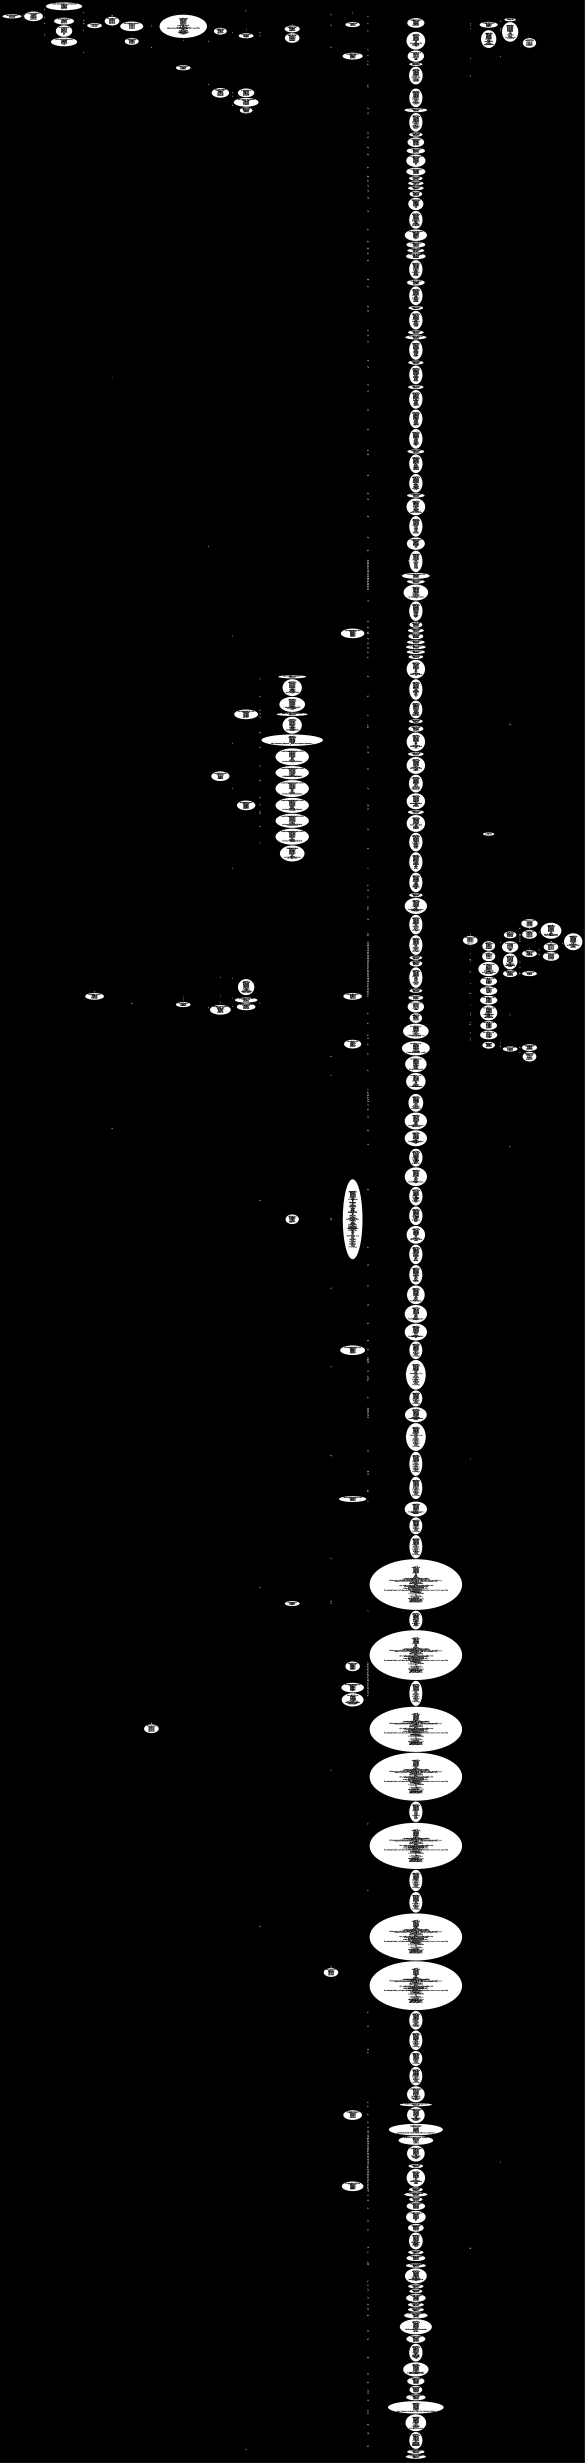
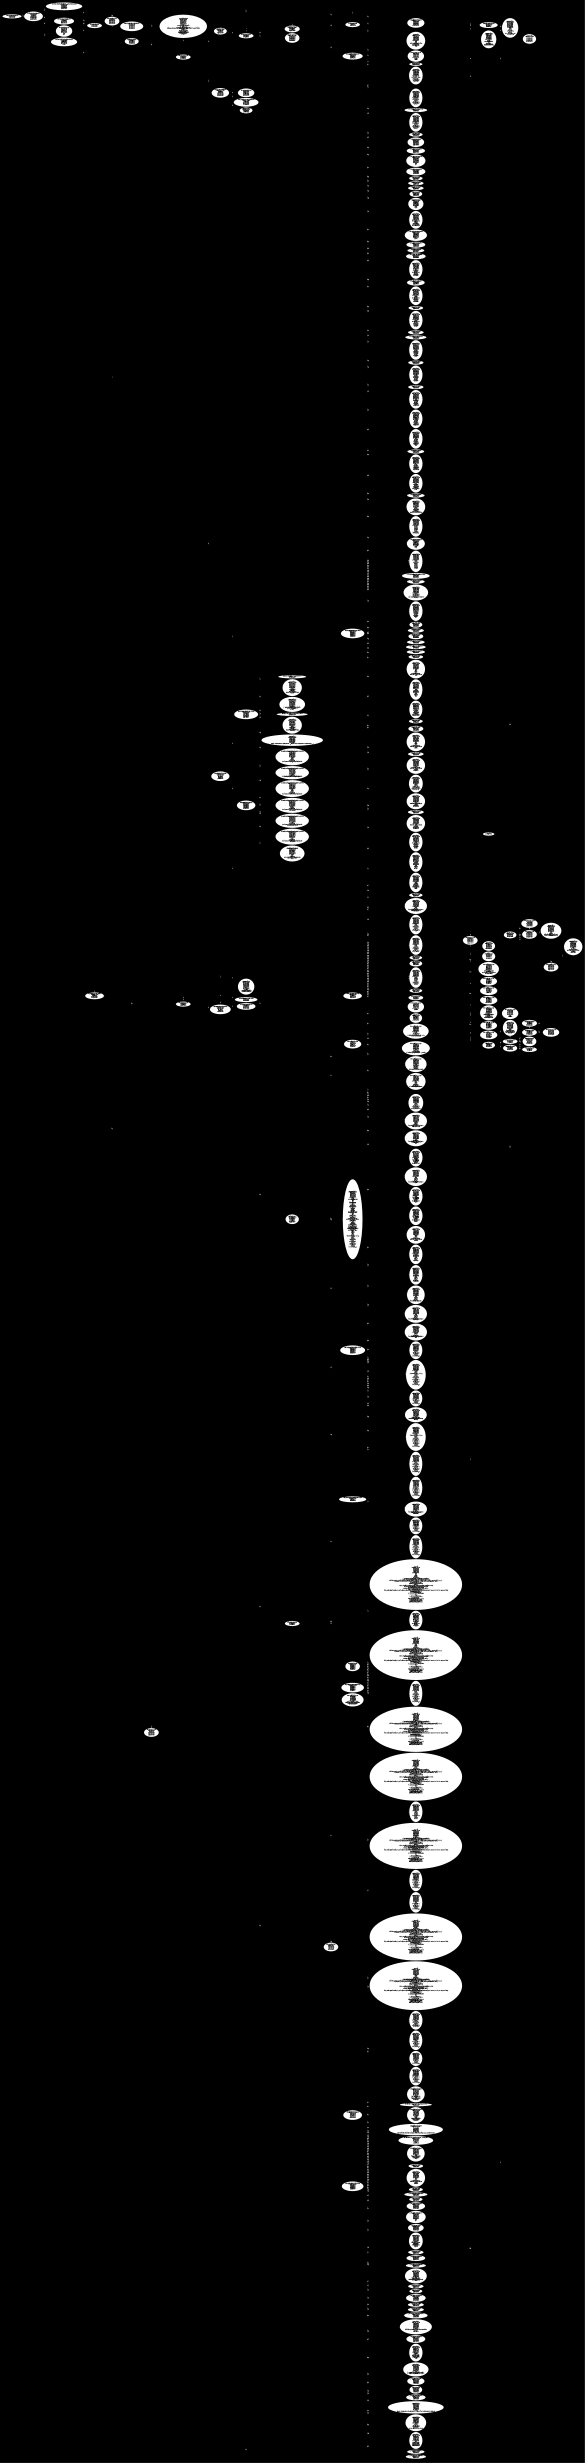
node "+[__NSAtom initialize] 0x7fff2f2cfef6 (1 bytes) c3": removed
